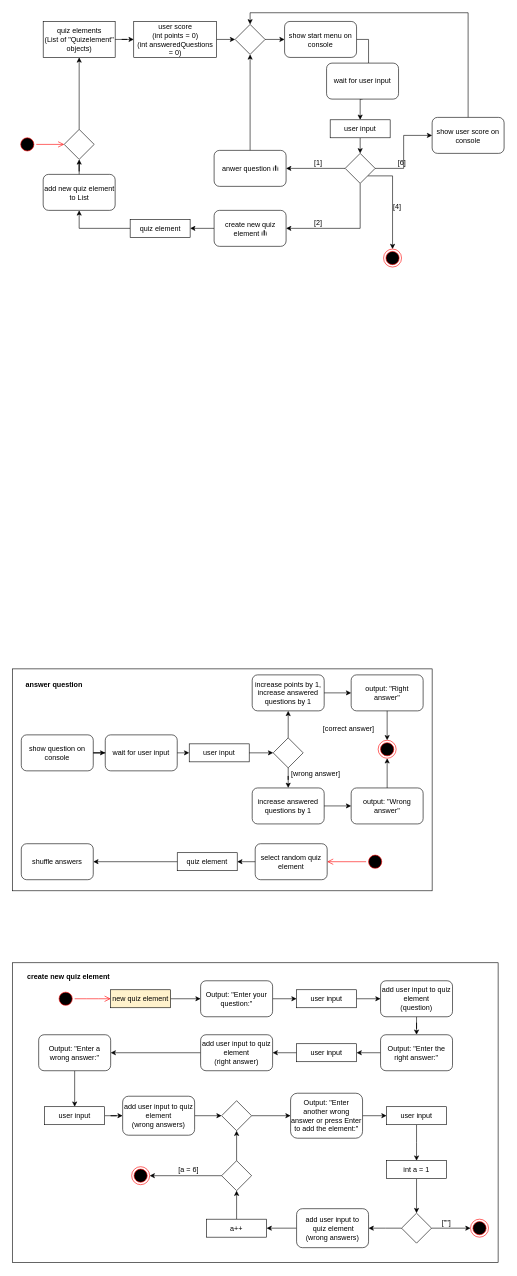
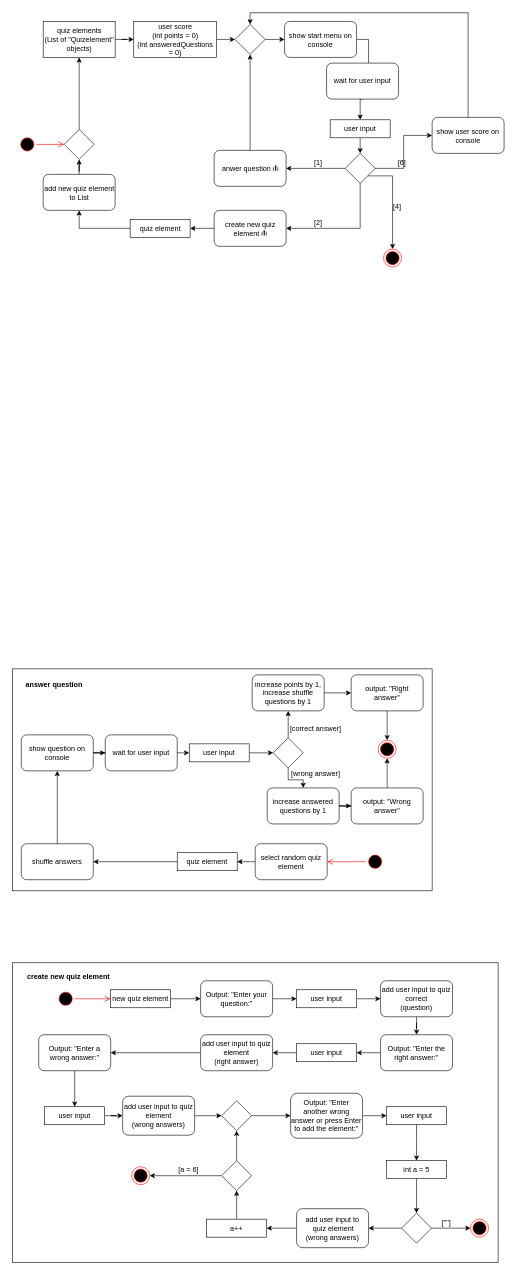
node "increase points by 1, increase answered questions by 1": label "increase points by 1, increase answered questions by 1" -> "increase points by 1, increase shuffle questions by 1"
node "[correct answer]": moved (349, 729) -> (316, 729)
edge "shuffle answers" -> "show question on console": added
node "increase answered questions by 1": moved (288, 806) -> (303, 806)
node "new quiz element": fillcolor #fff2cc -> #ffffff
node "add user input to quiz element (question)": label "add user input to quiz element (question)" -> "add user input to quiz correct (question)"
node "int a = 1": label "int a = 1" -> "int a = 5"
